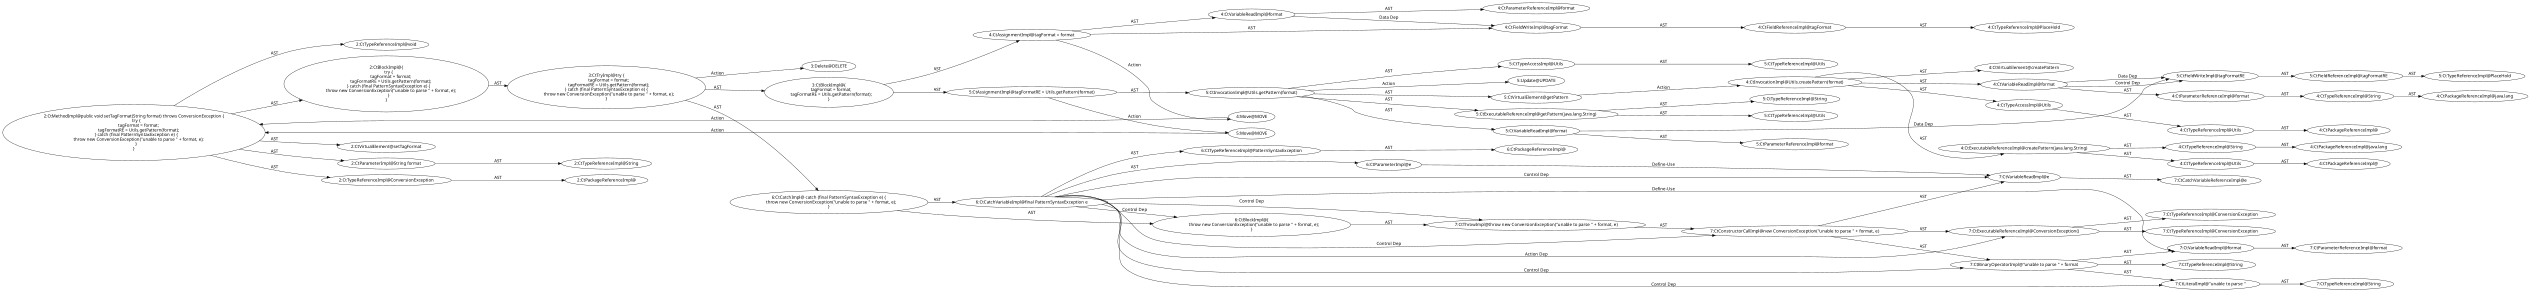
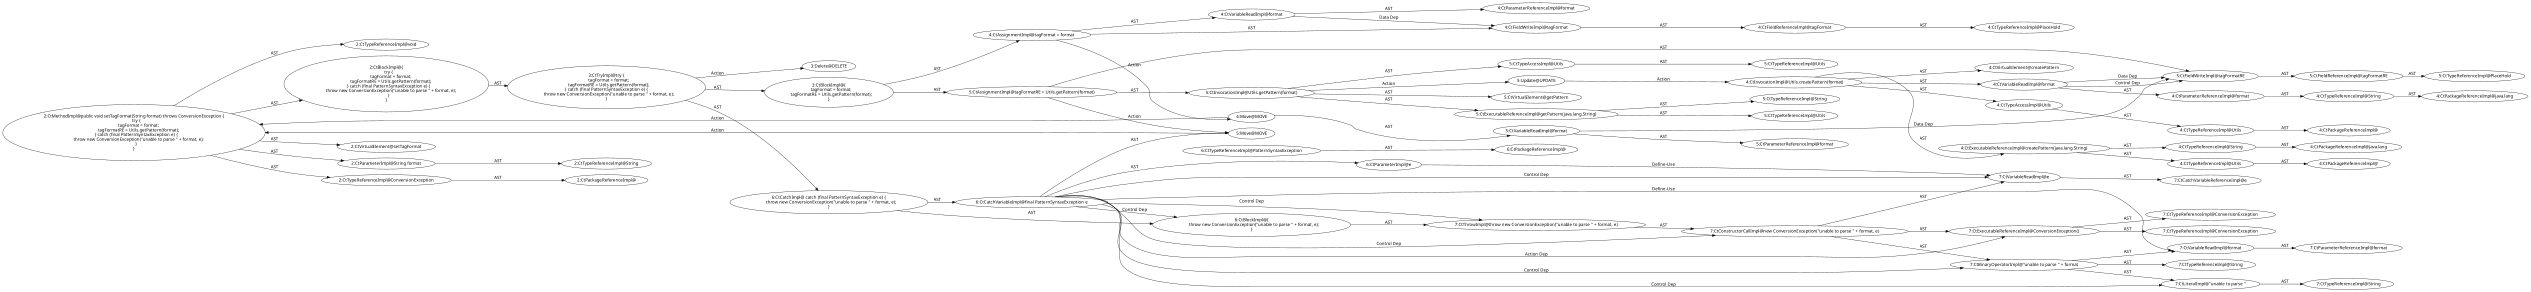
edge "5:CtAssignmentImpl@tagFormatRE = Utils.getPattern(format)" -> "5:CtFieldWriteImpl@tagFormatRE": added, label "AST"
edge "5:CtVirtualElement@getPattern" -> "4:CtInvocationImpl@Utils.createPattern(format)": now "5:Update@UPDATE" -> "4:CtInvocationImpl@Utils.createPattern(format)"
edge "5:CtInvocationImpl@Utils.getPattern(format)" -> "5:CtVariableReadImpl@format": now "4:Move@MOVE" -> "5:CtVariableReadImpl@format"
edge "6:CtCatchVariableImpl@final PatternSyntaxException e" -> "6:CtTypeReferenceImpl@PatternSyntaxException": now "6:CtCatchVariableImpl@final PatternSyntaxException e" -> "5:Move@MOVE"
